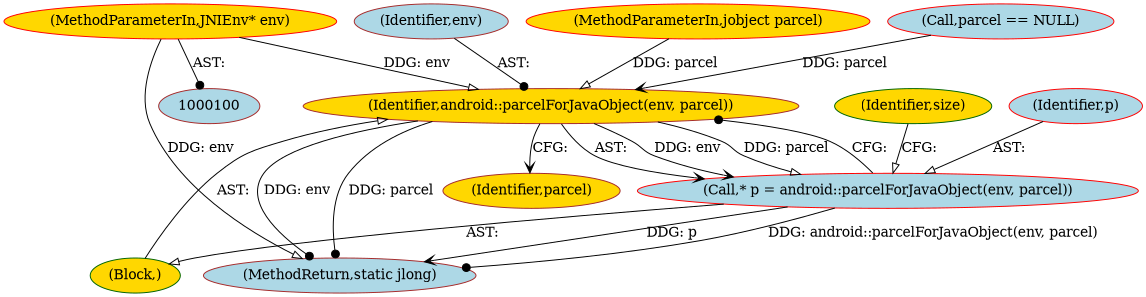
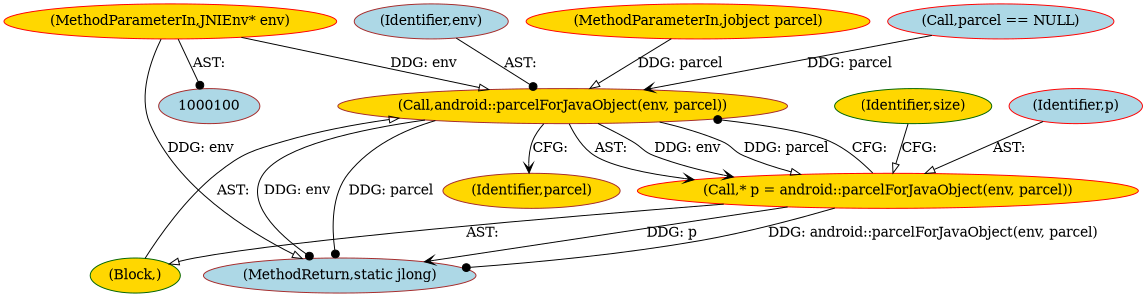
node "(Identifier,android::parcelForJavaObject(env, parcel))": label "(Identifier,android::parcelForJavaObject(env, parcel))" -> "(Call,android::parcelForJavaObject(env, parcel))"
node "(Call,* p = android::parcelForJavaObject(env, parcel))": fillcolor lightblue -> gold
